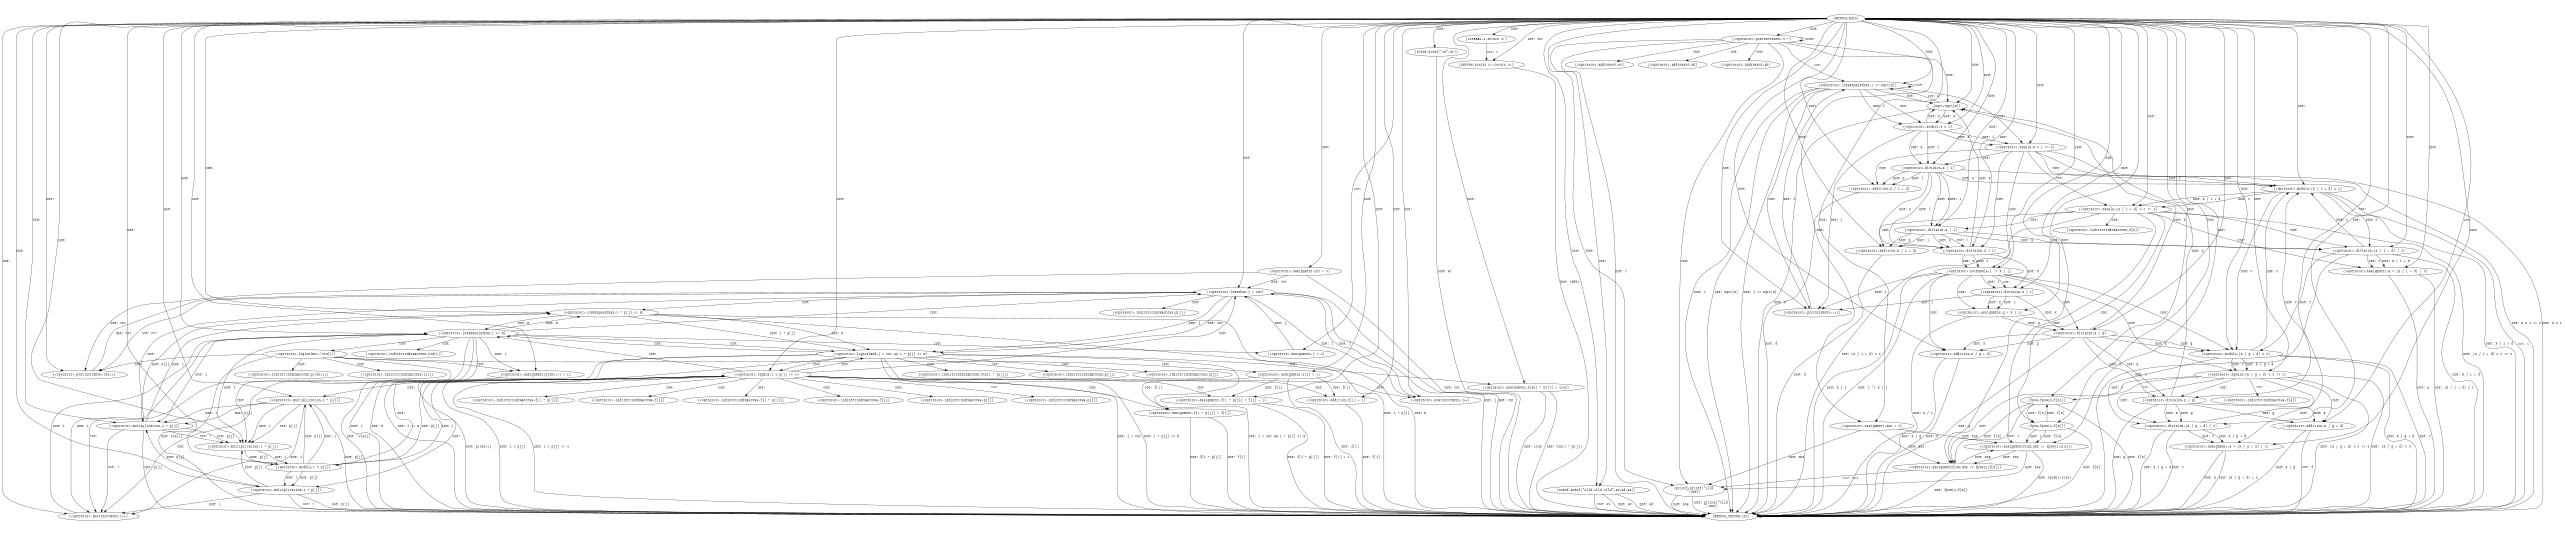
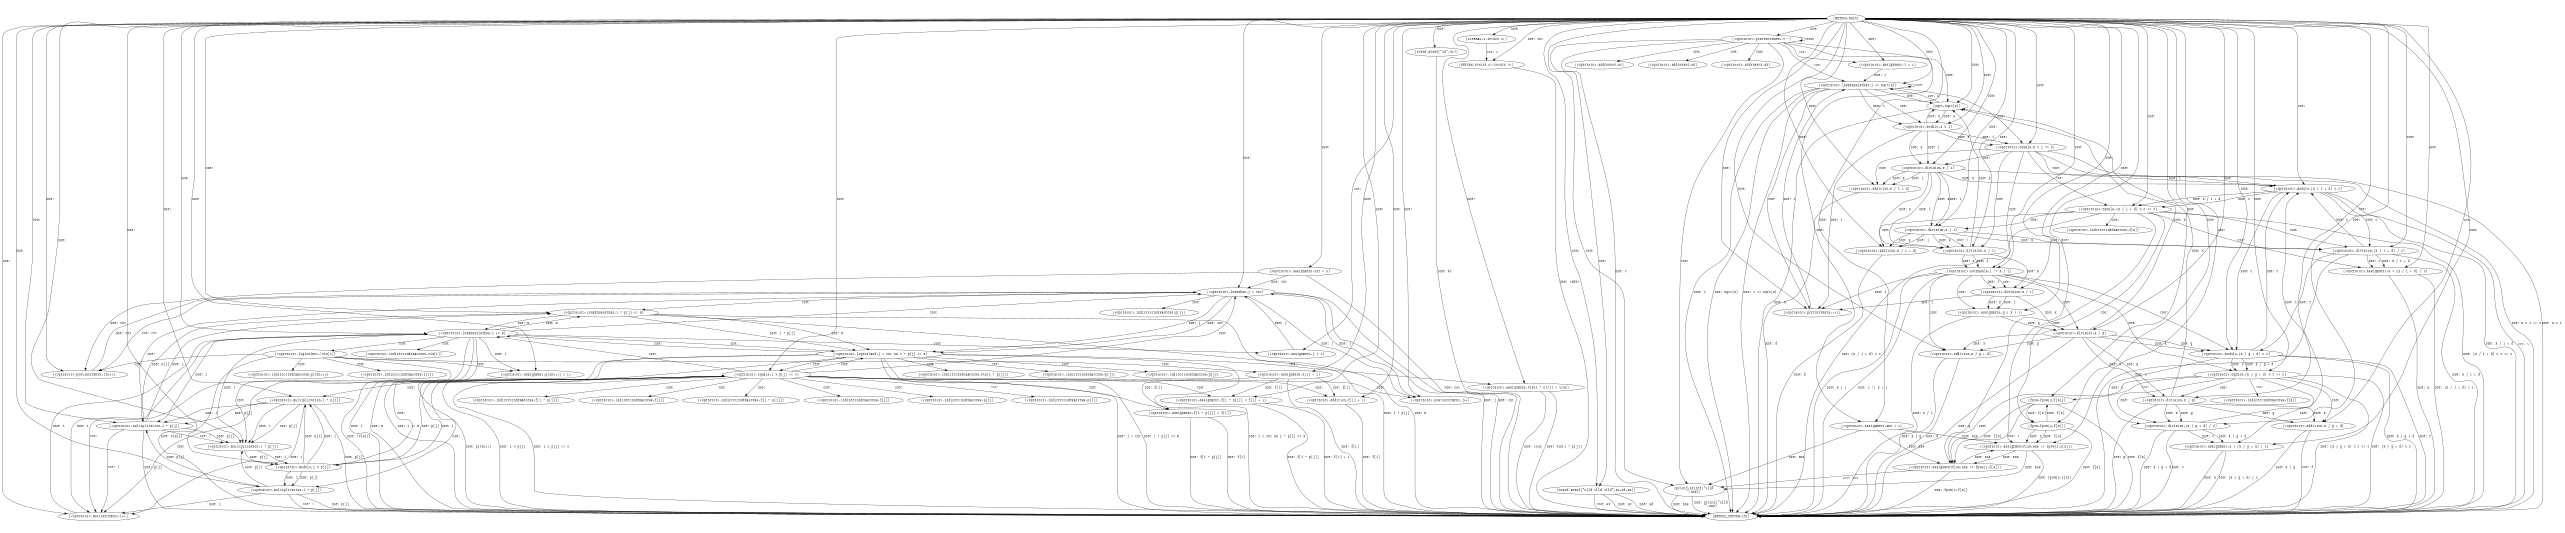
node "(<operator>.assignment,i = 1)": added
